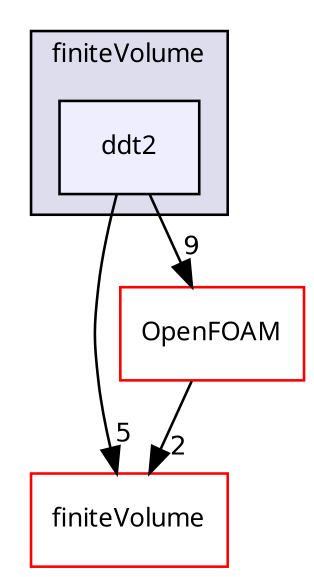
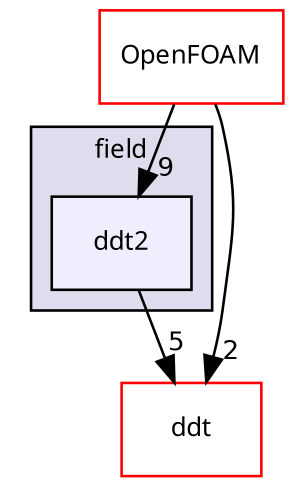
cluster "finiteVolume": label "finiteVolume" -> "field"
edge "ddt2" -> "OpenFOAM": reversed
node "finiteVolume": label "finiteVolume" -> "ddt"
